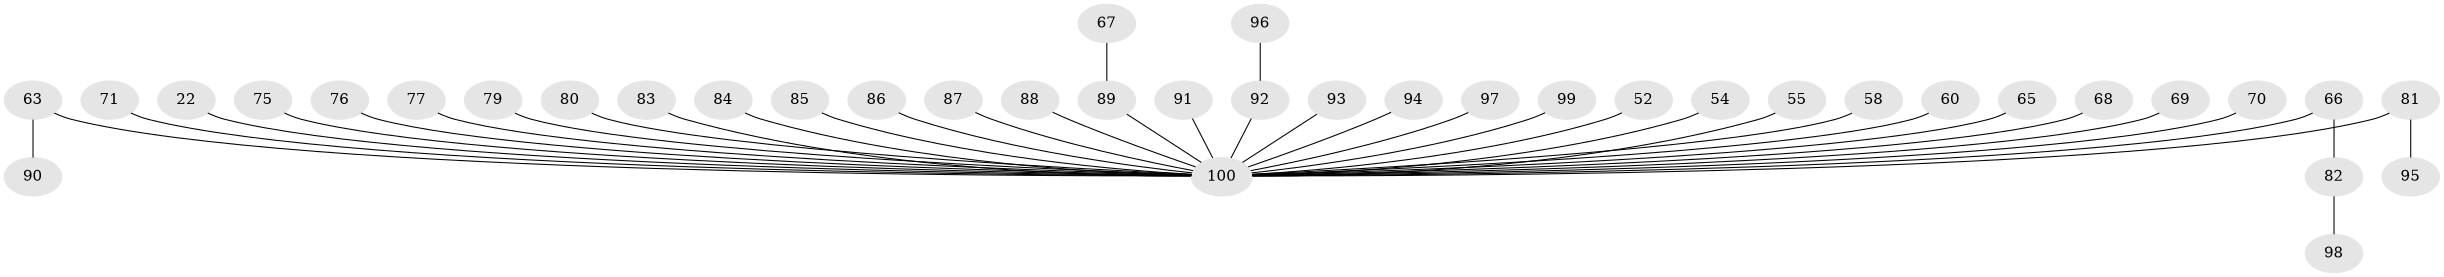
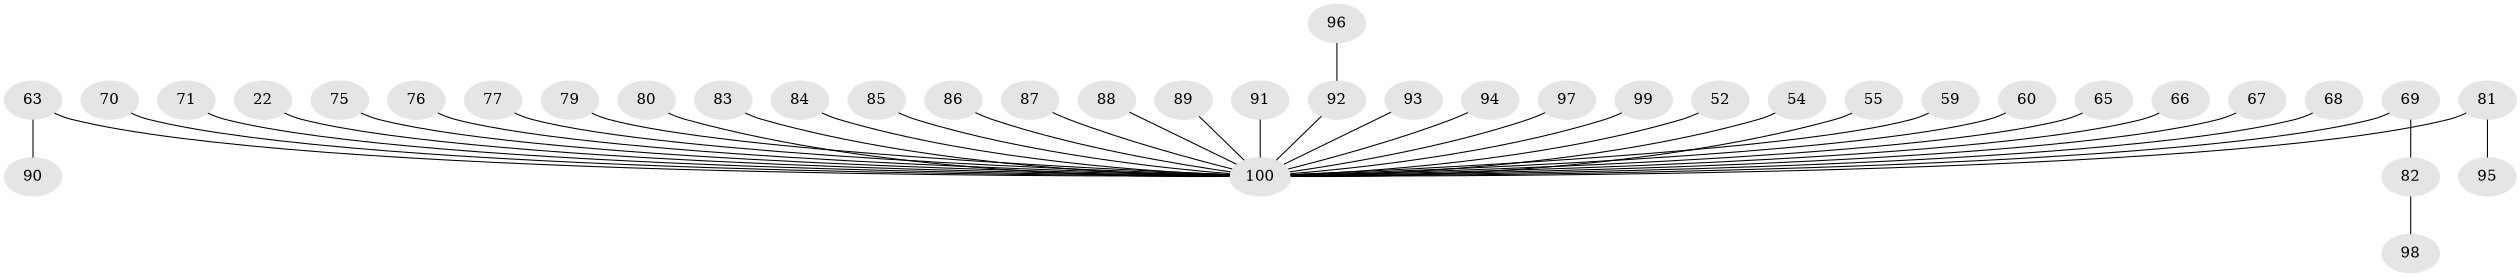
edge "67" -- "89": now "67" -- "100"
node "58": label "58" -> "59"
edge "66" -- "82": now "69" -- "82"
